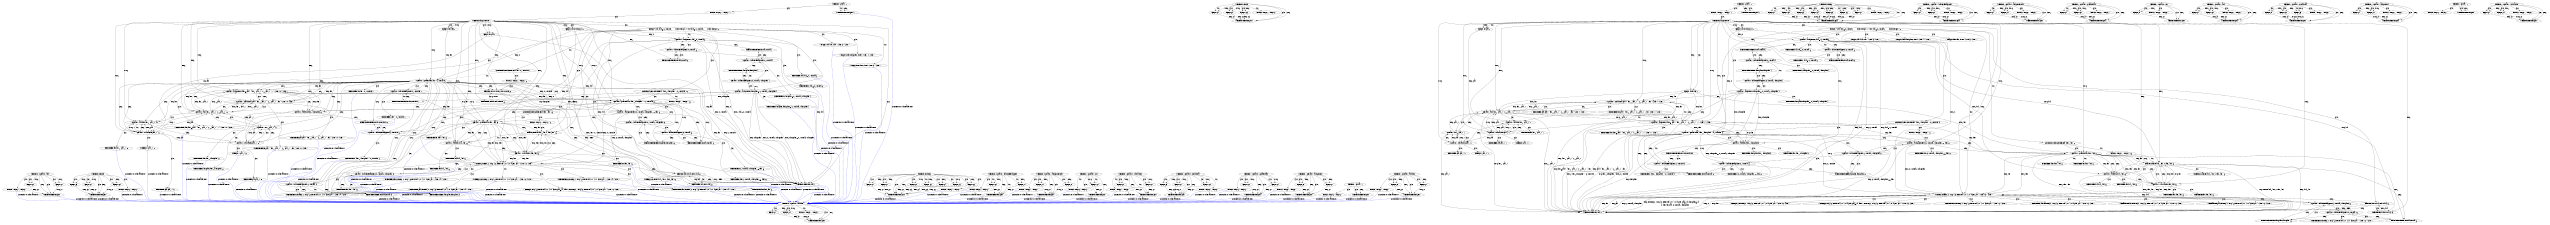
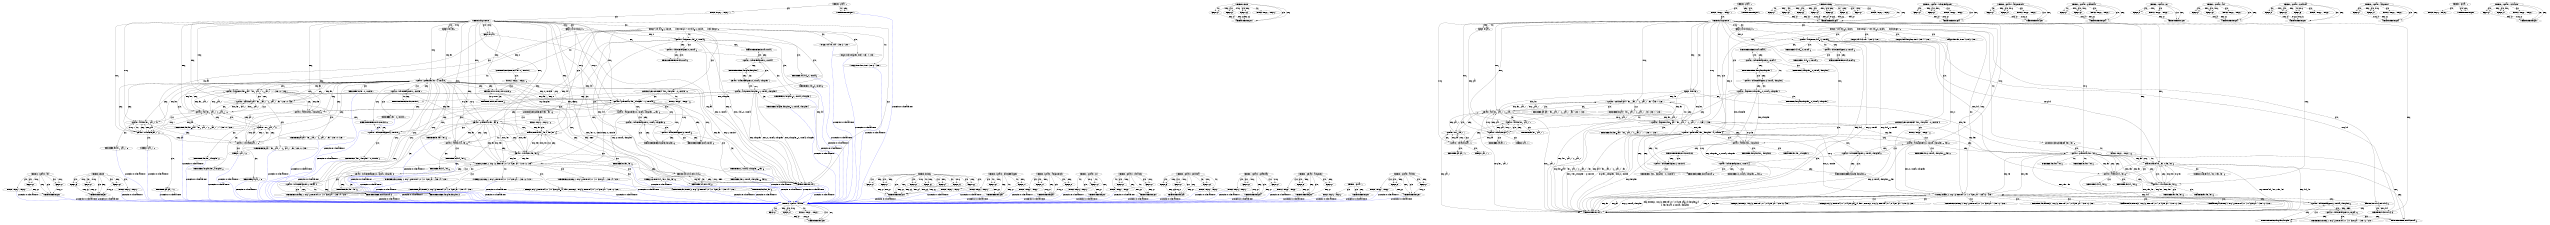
edge "(<operator>.greaterThan,len > n->nm_size)" -> "(IDENTIFIER,len,len > n->nm_size)": reversed
edge "(RETURN,return NULL;,return NULL;)" -> "(IDENTIFIER,NULL,return NULL;)": added, label "AST:"
